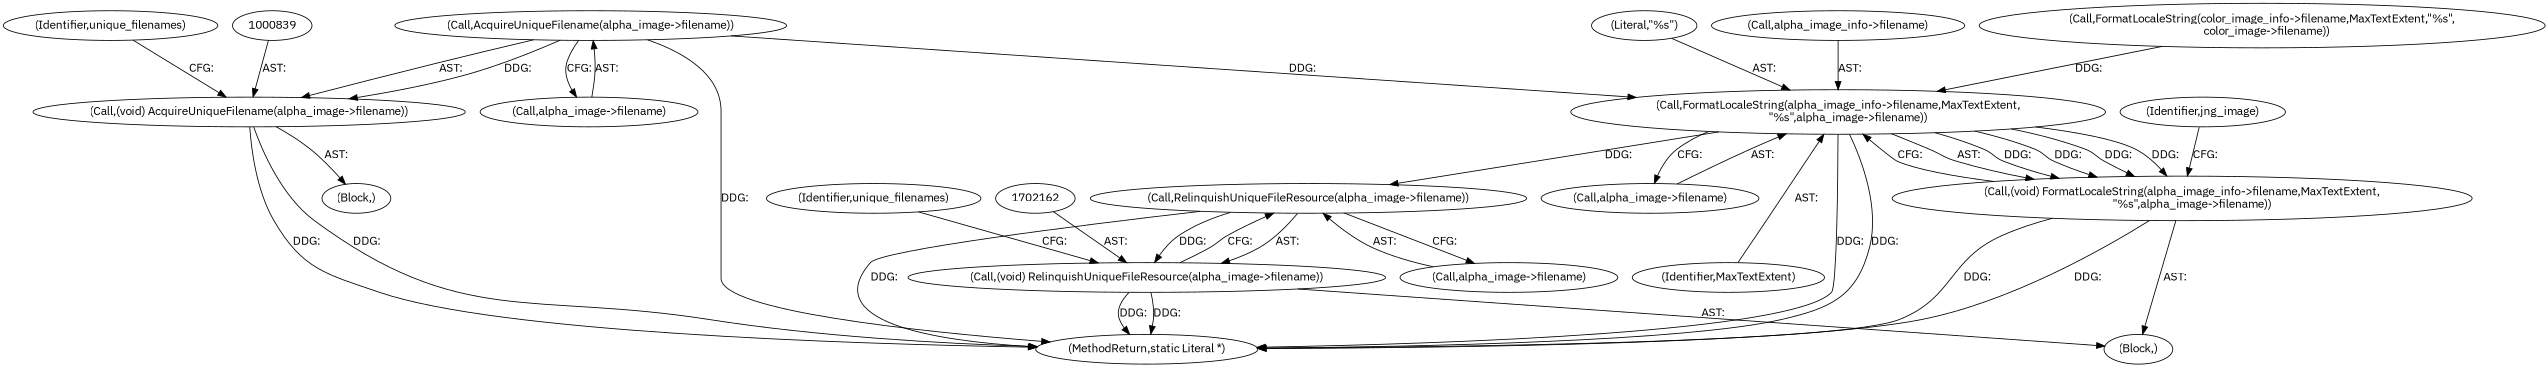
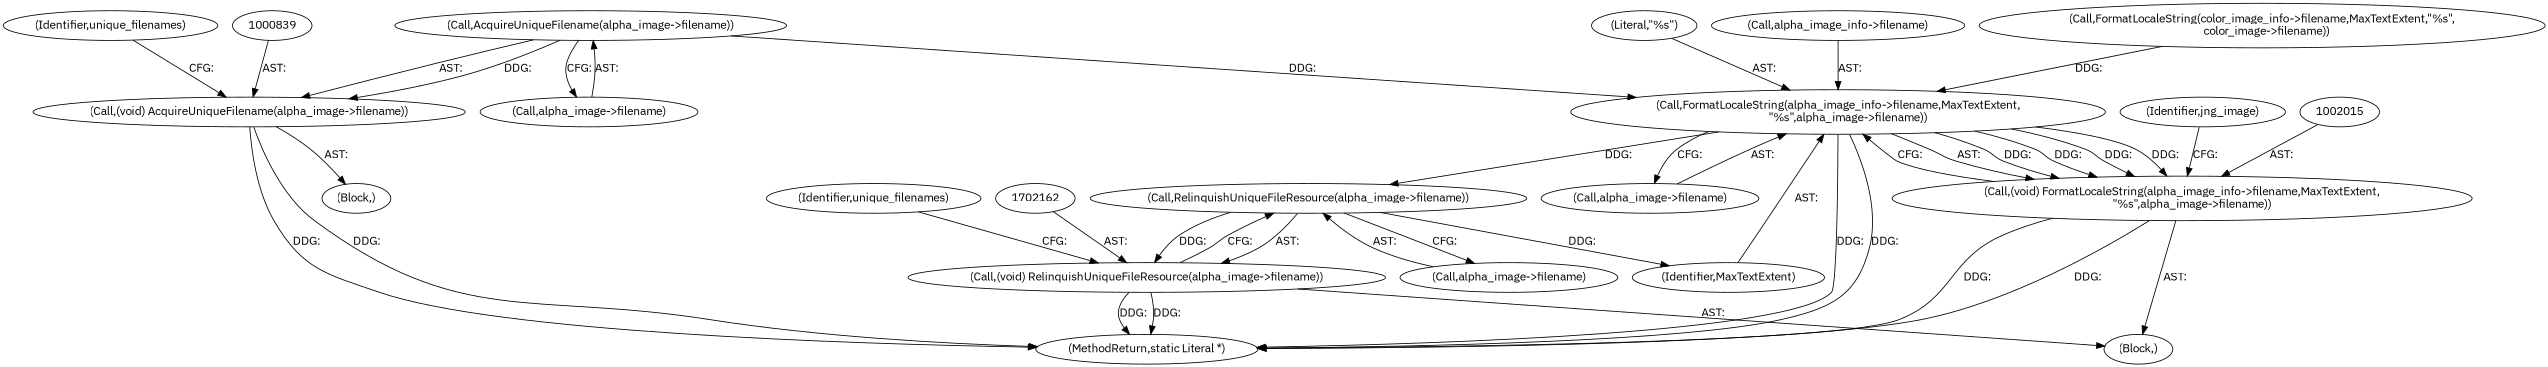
node "1002015": added
edge "(Call,RelinquishUniqueFileResource(alpha_image->filename))" -> "(MethodReturn,static Literal *)": now "(Call,RelinquishUniqueFileResource(alpha_image->filename))" -> "(Identifier,MaxTextExtent)"
edge "(Call,AcquireUniqueFilename(alpha_image->filename))" -> "(MethodReturn,static Literal *)": removed, label "DDG:"
